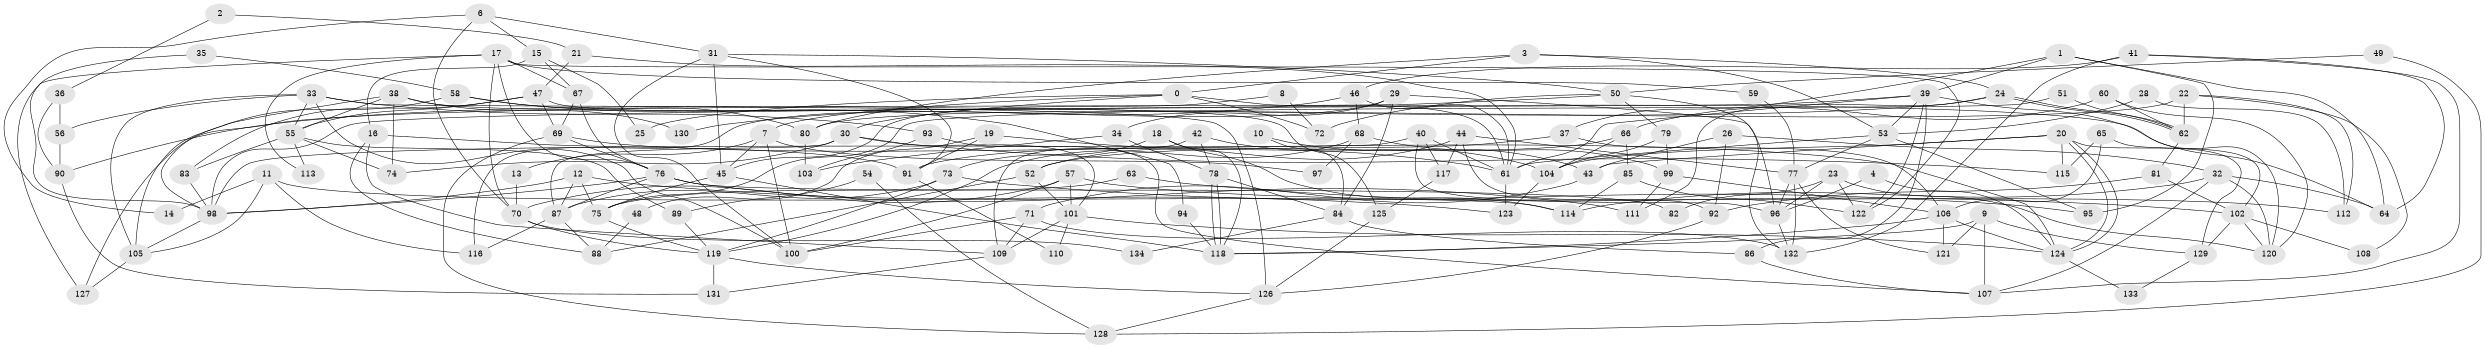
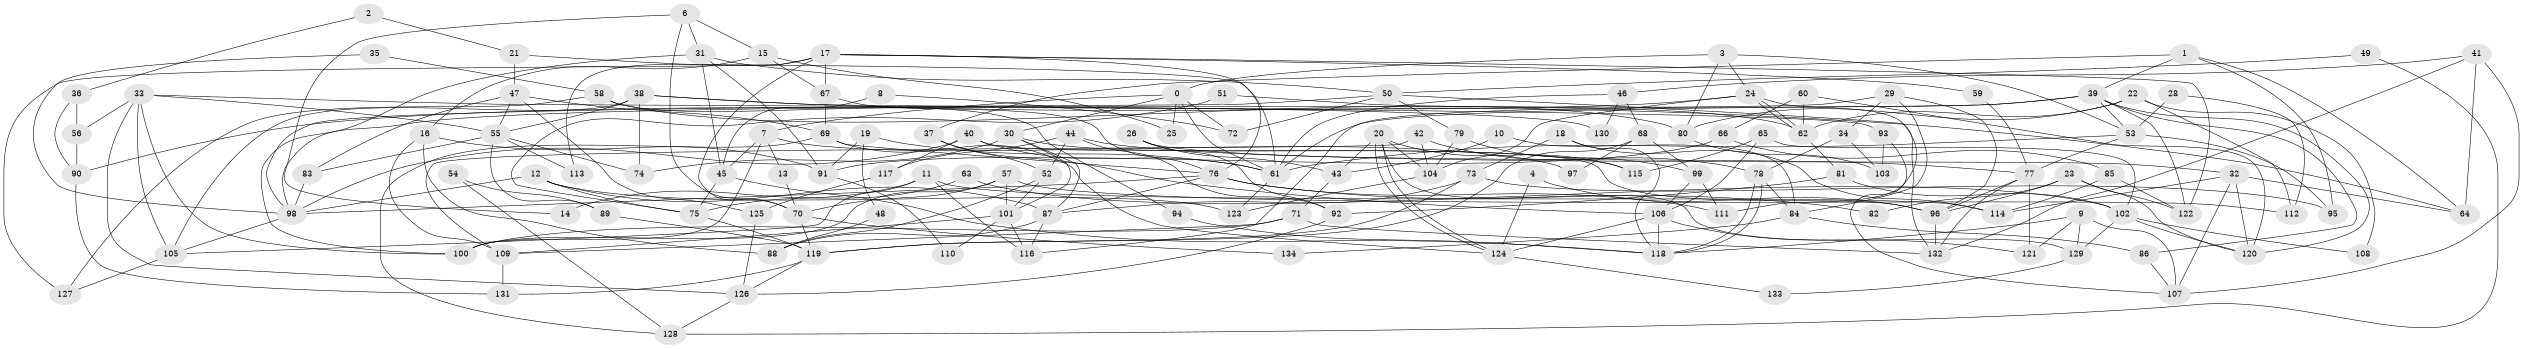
edge "66" -- "104": now "24" -- "104"
edge "101" -- "124": now "101" -- "116"
